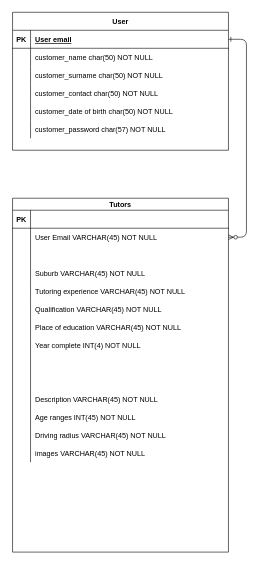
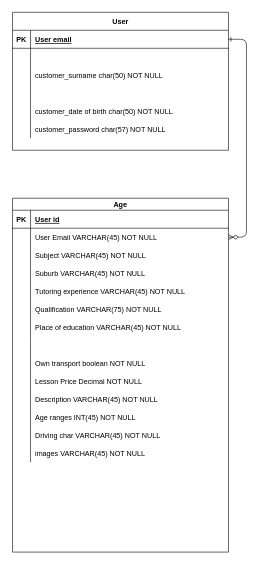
node "customer_name char(50) NOT NULL": removed
node "customer_contact char(50) NOT NULL": removed
node "Tutors": label "Tutors" -> "Age"
node "User id": added
node "Subject VARCHAR(45) NOT NULL": added
node "Qualification VARCHAR(45) NOT NULL": label "Qualification VARCHAR(45) NOT NULL" -> "Qualification VARCHAR(75) NOT NULL"
node "Year complete INT(4) NOT NULL": removed
node "Own transport boolean NOT NULL": added
node "Lesson Price Decimal NOT NULL": added
node "Driving radius VARCHAR(45) NOT NULL": label "Driving radius VARCHAR(45) NOT NULL" -> "Driving char VARCHAR(45) NOT NULL"
